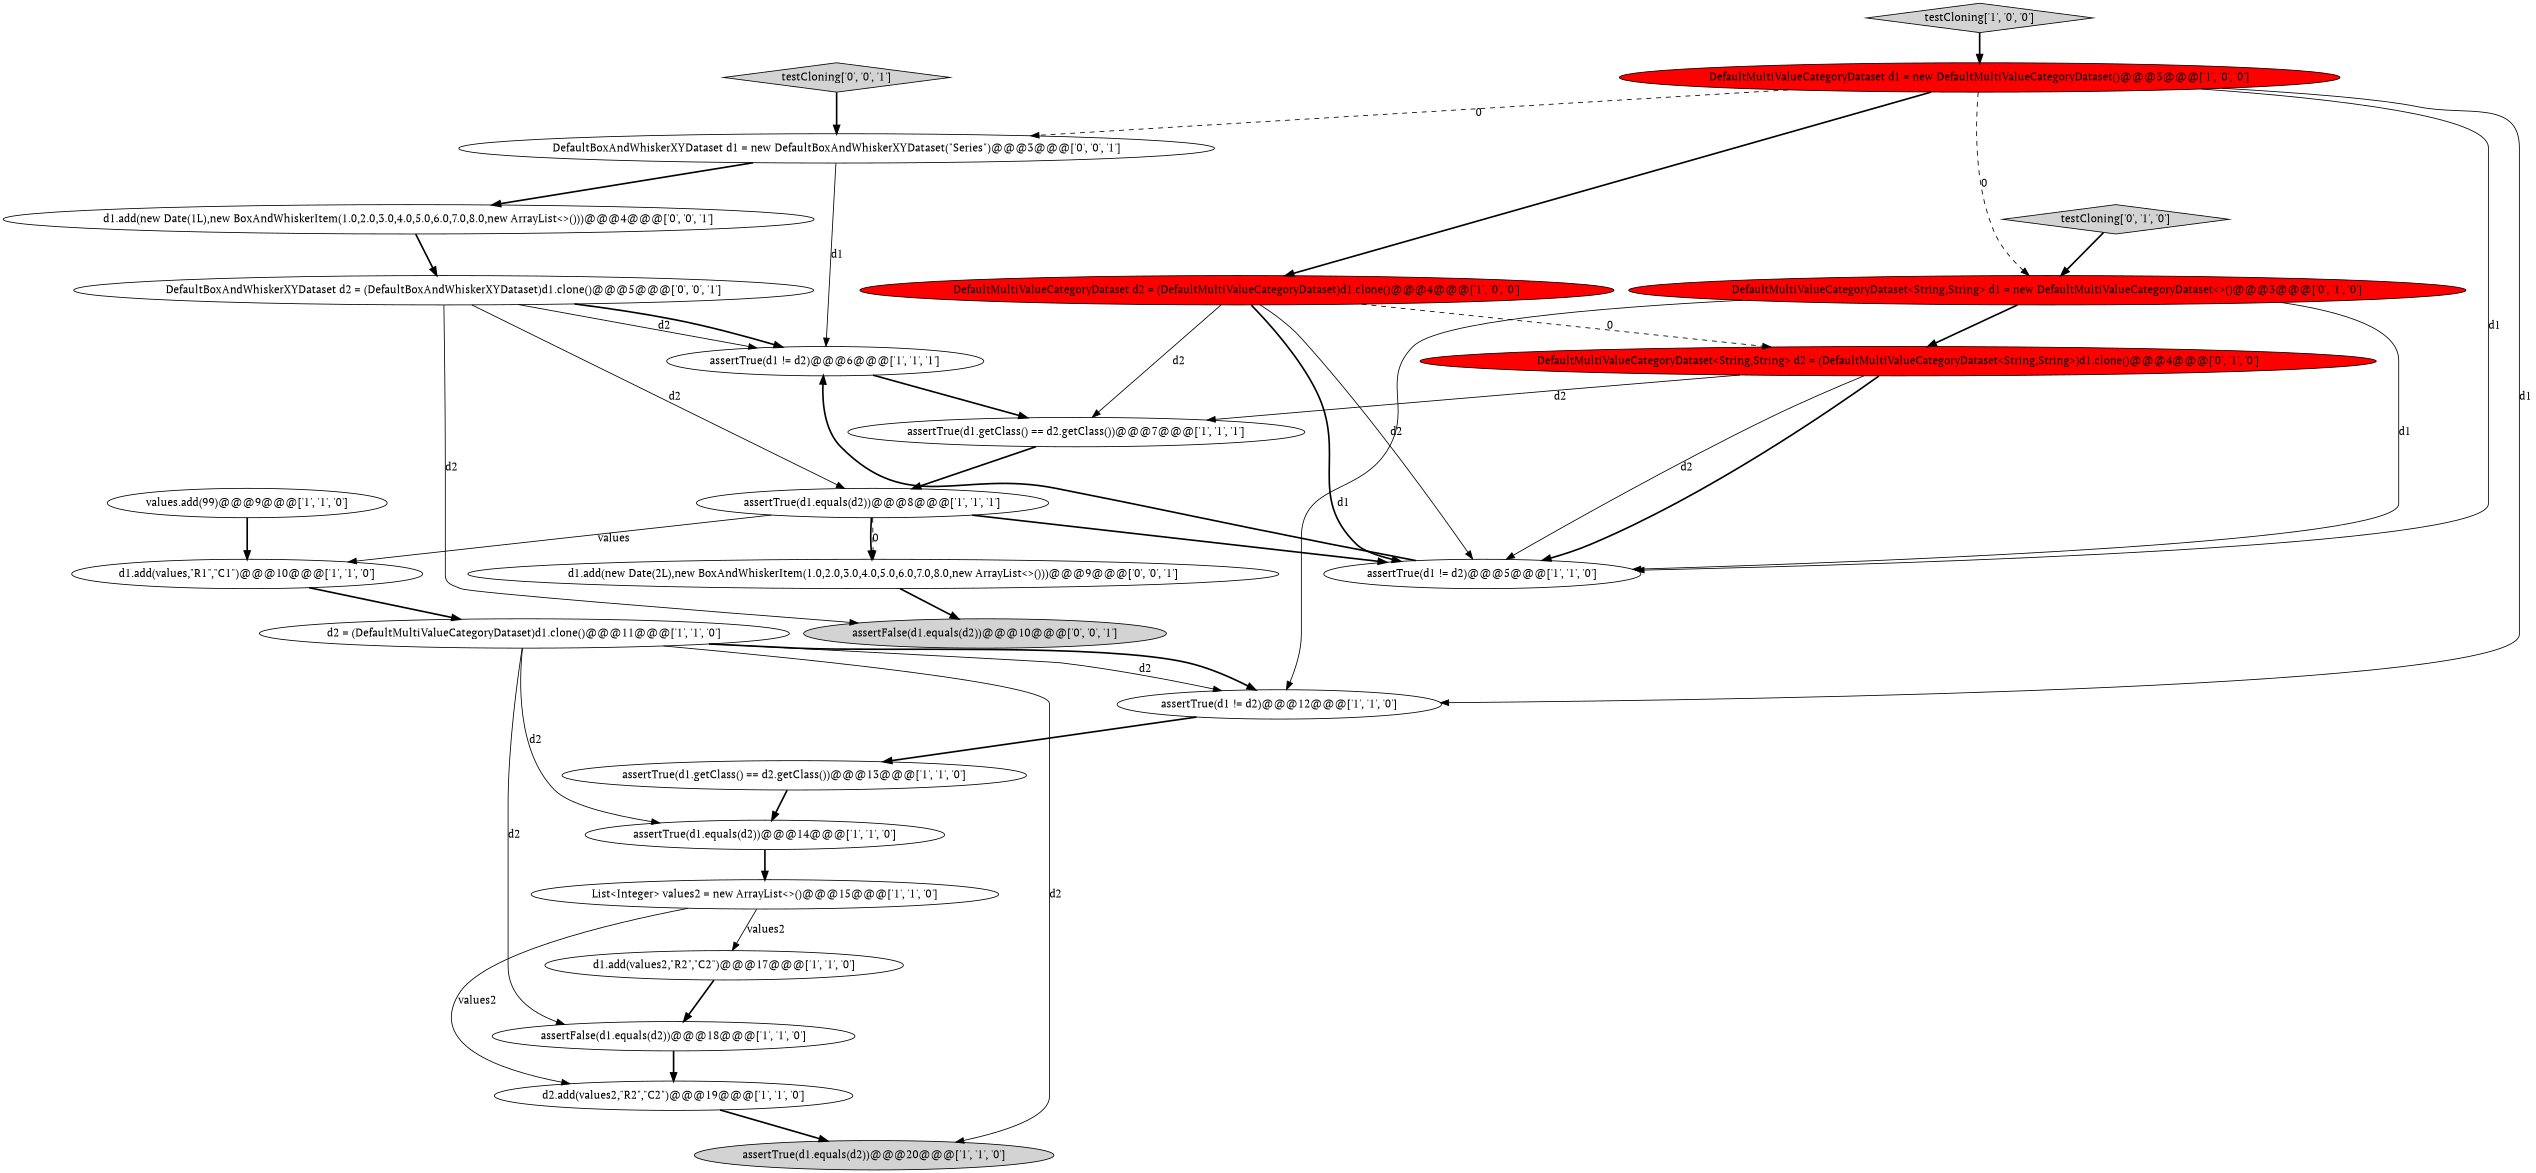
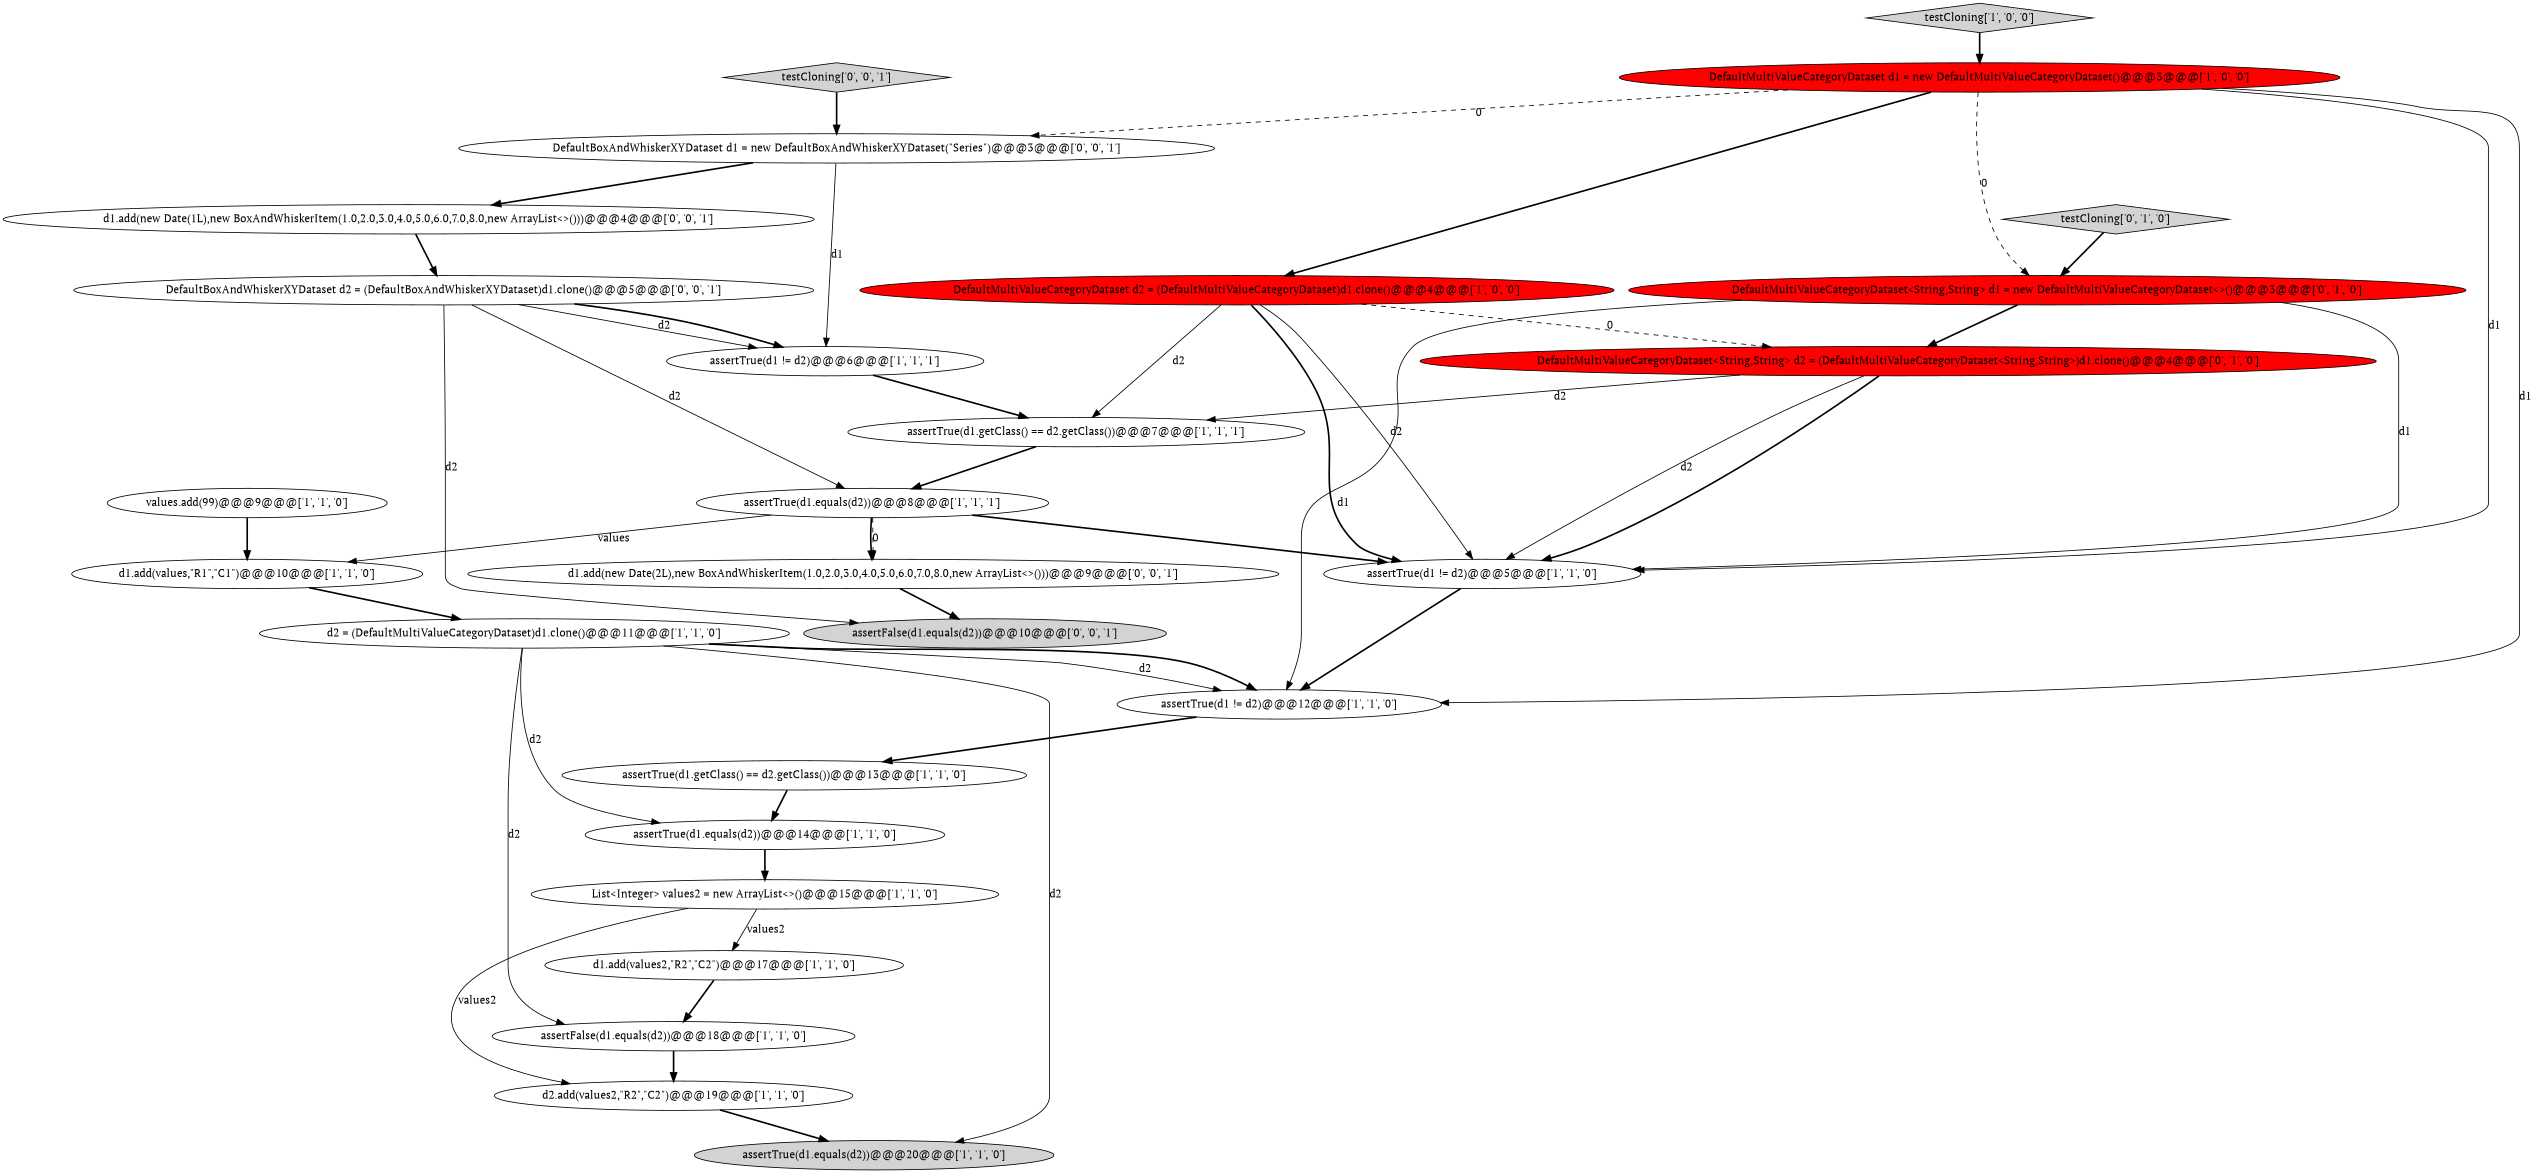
edge "assertTrue(d1 != d2)@@@5@@@['1', '1', '0']" -> "assertTrue(d1 != d2)@@@6@@@['1', '1', '1']": now "assertTrue(d1 != d2)@@@5@@@['1', '1', '0']" -> "assertTrue(d1 != d2)@@@12@@@['1', '1', '0']"
